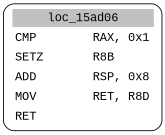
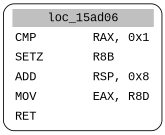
node "loc_15ad06": text "MOV        RET, R8D" -> "MOV        EAX, R8D"
